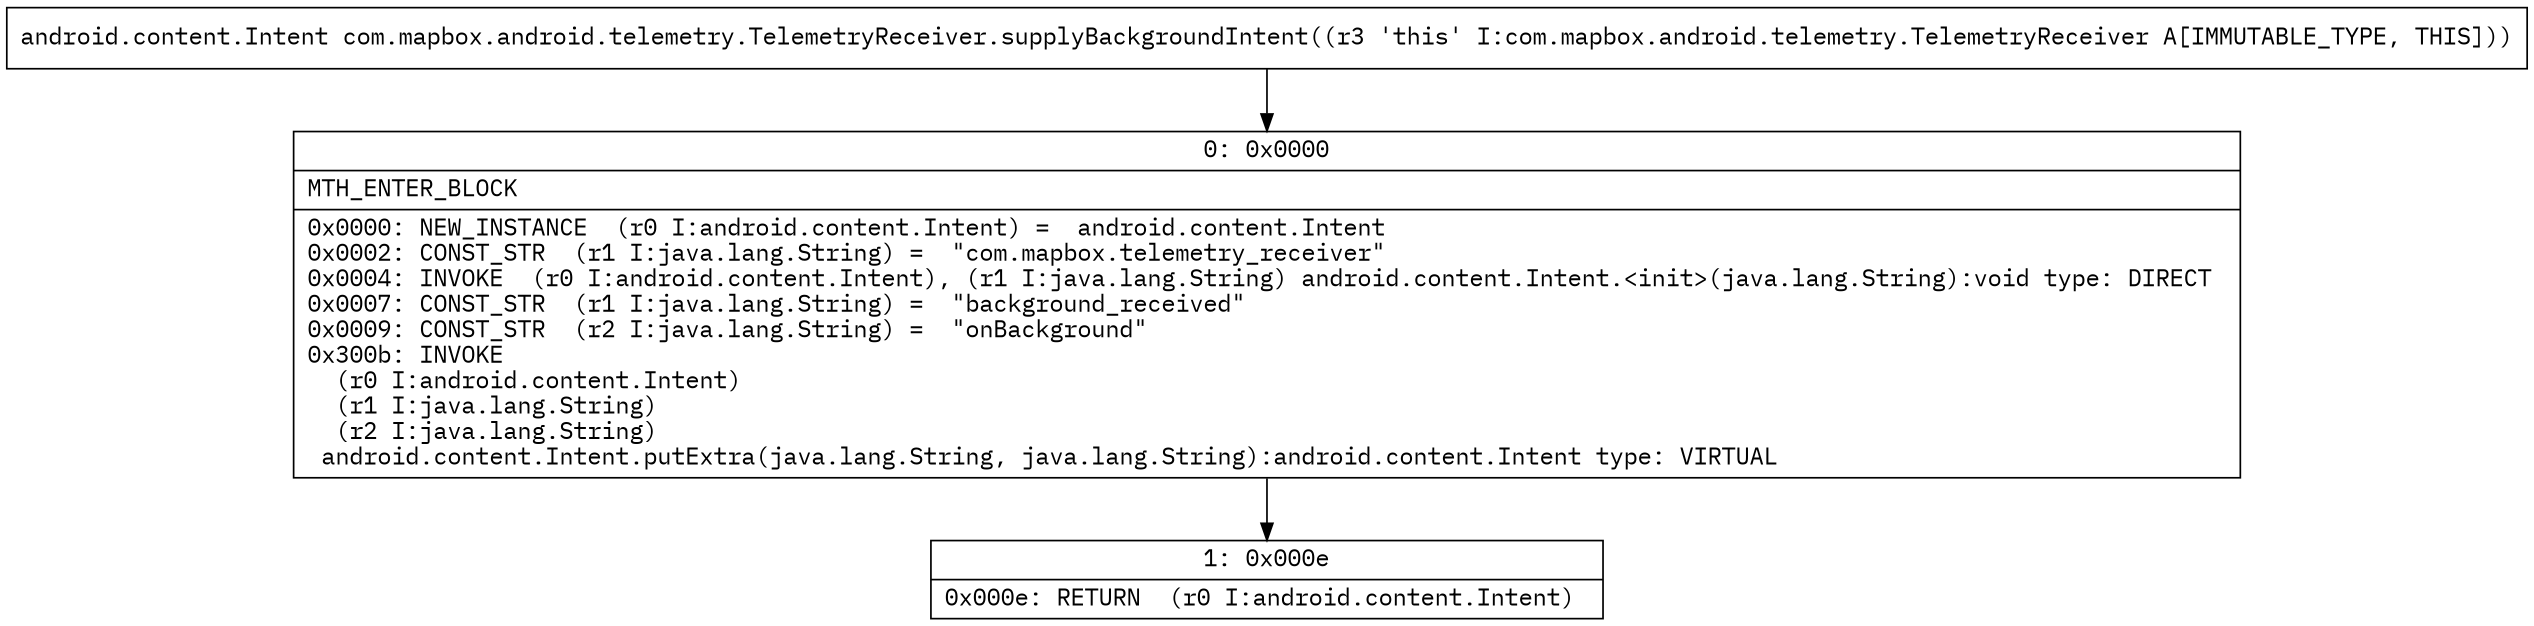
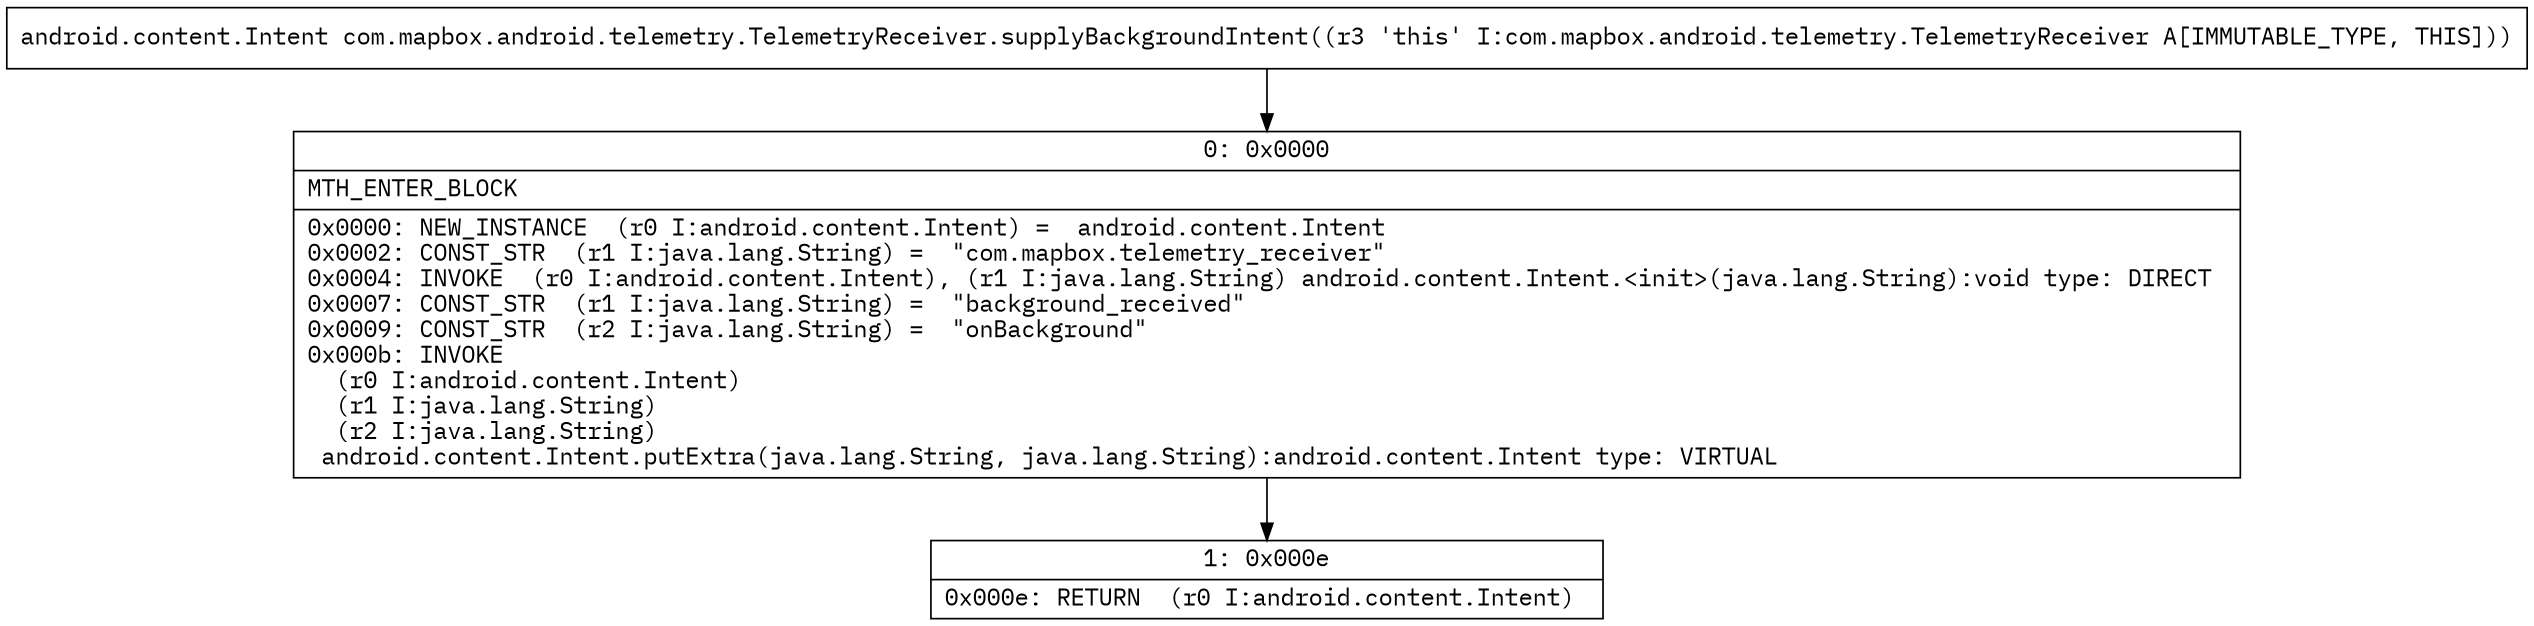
node "0: 0x0000": text "0x300b: INVOKE" -> "0x000b: INVOKE"
